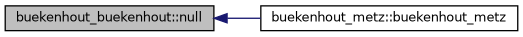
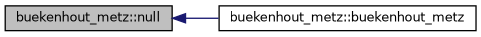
node "buekenhout_buekenhout::null": label "buekenhout_buekenhout::null" -> "buekenhout_metz::null"
